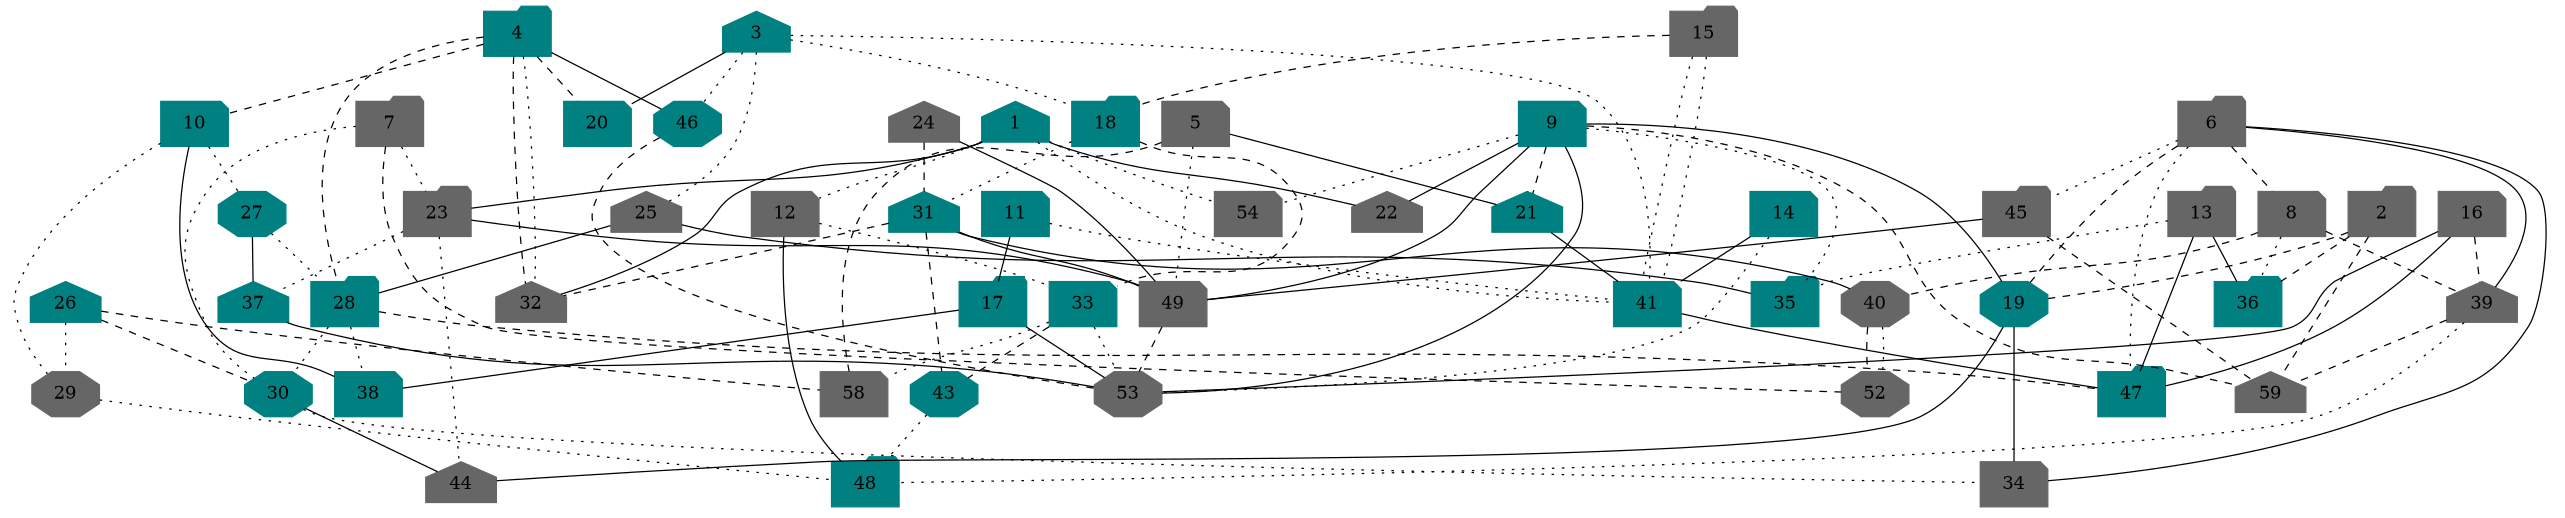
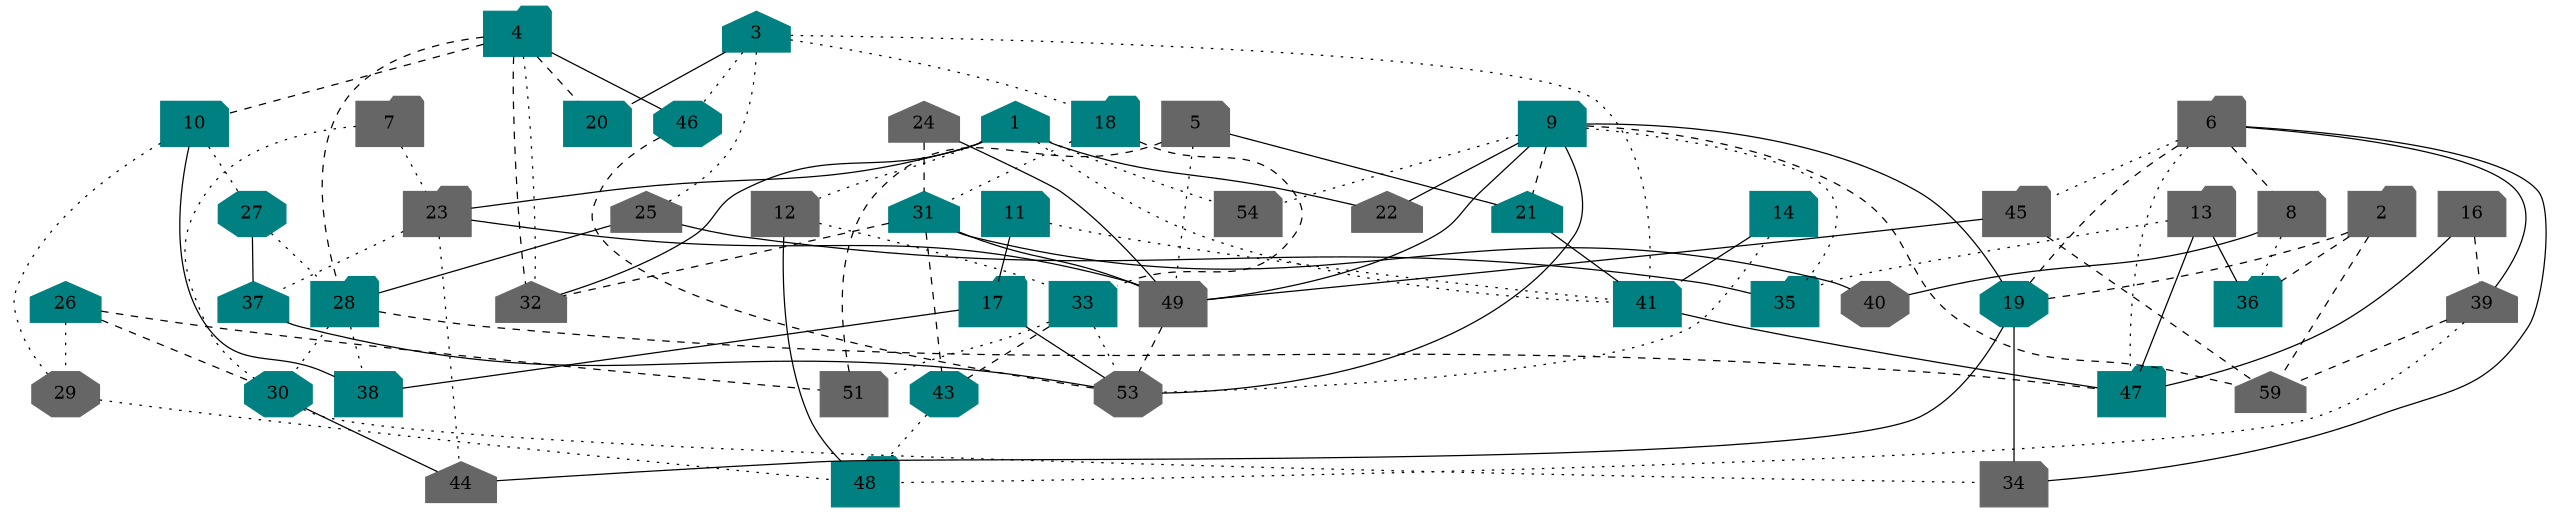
node "15": removed
edge "8" -- "39": removed
edge "8" -- "40": style dashed -> solid
edge "16" -- "53": removed
node "58": label "58" -> "51"
node "52": removed
